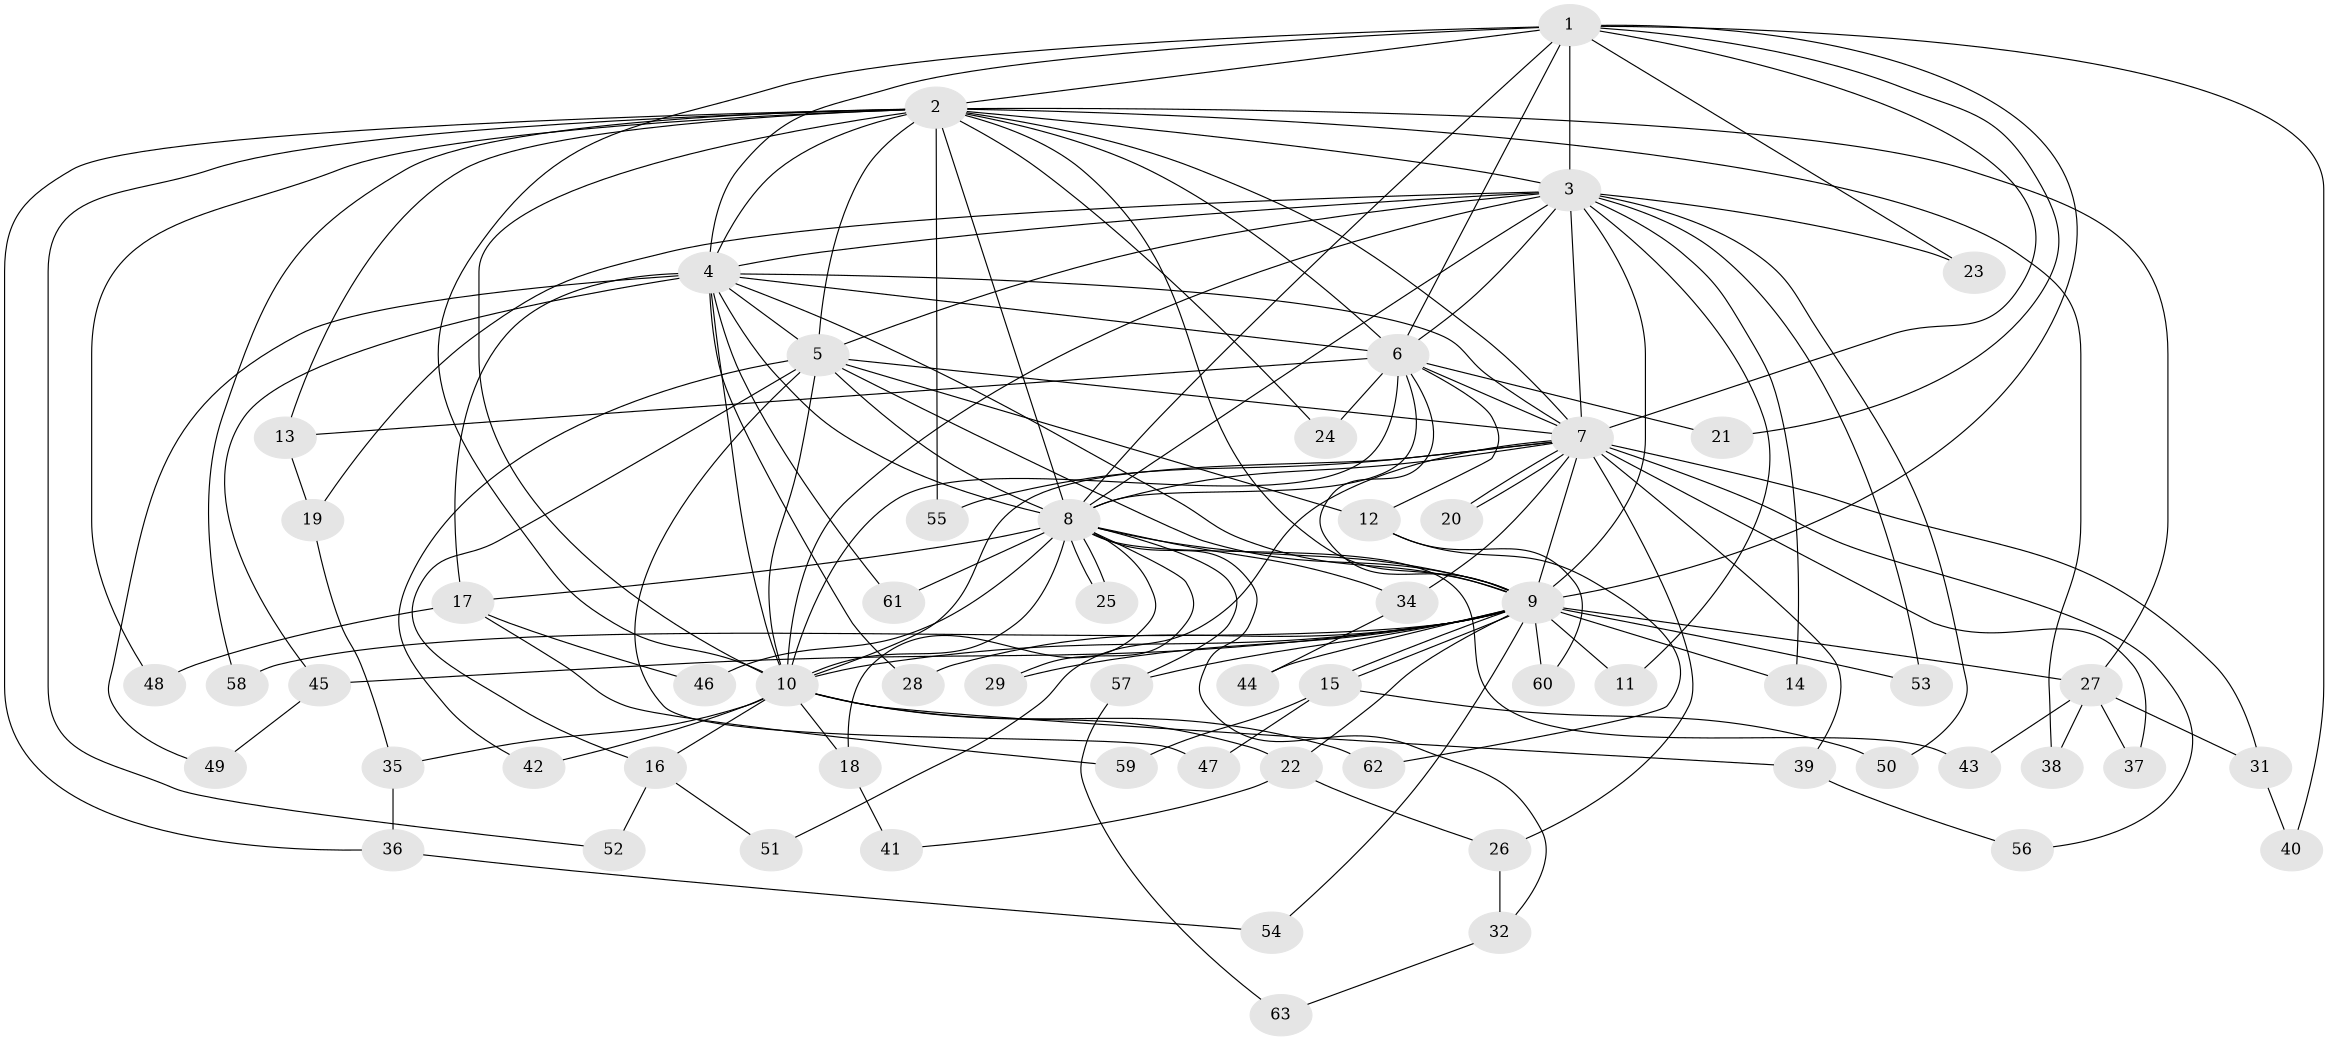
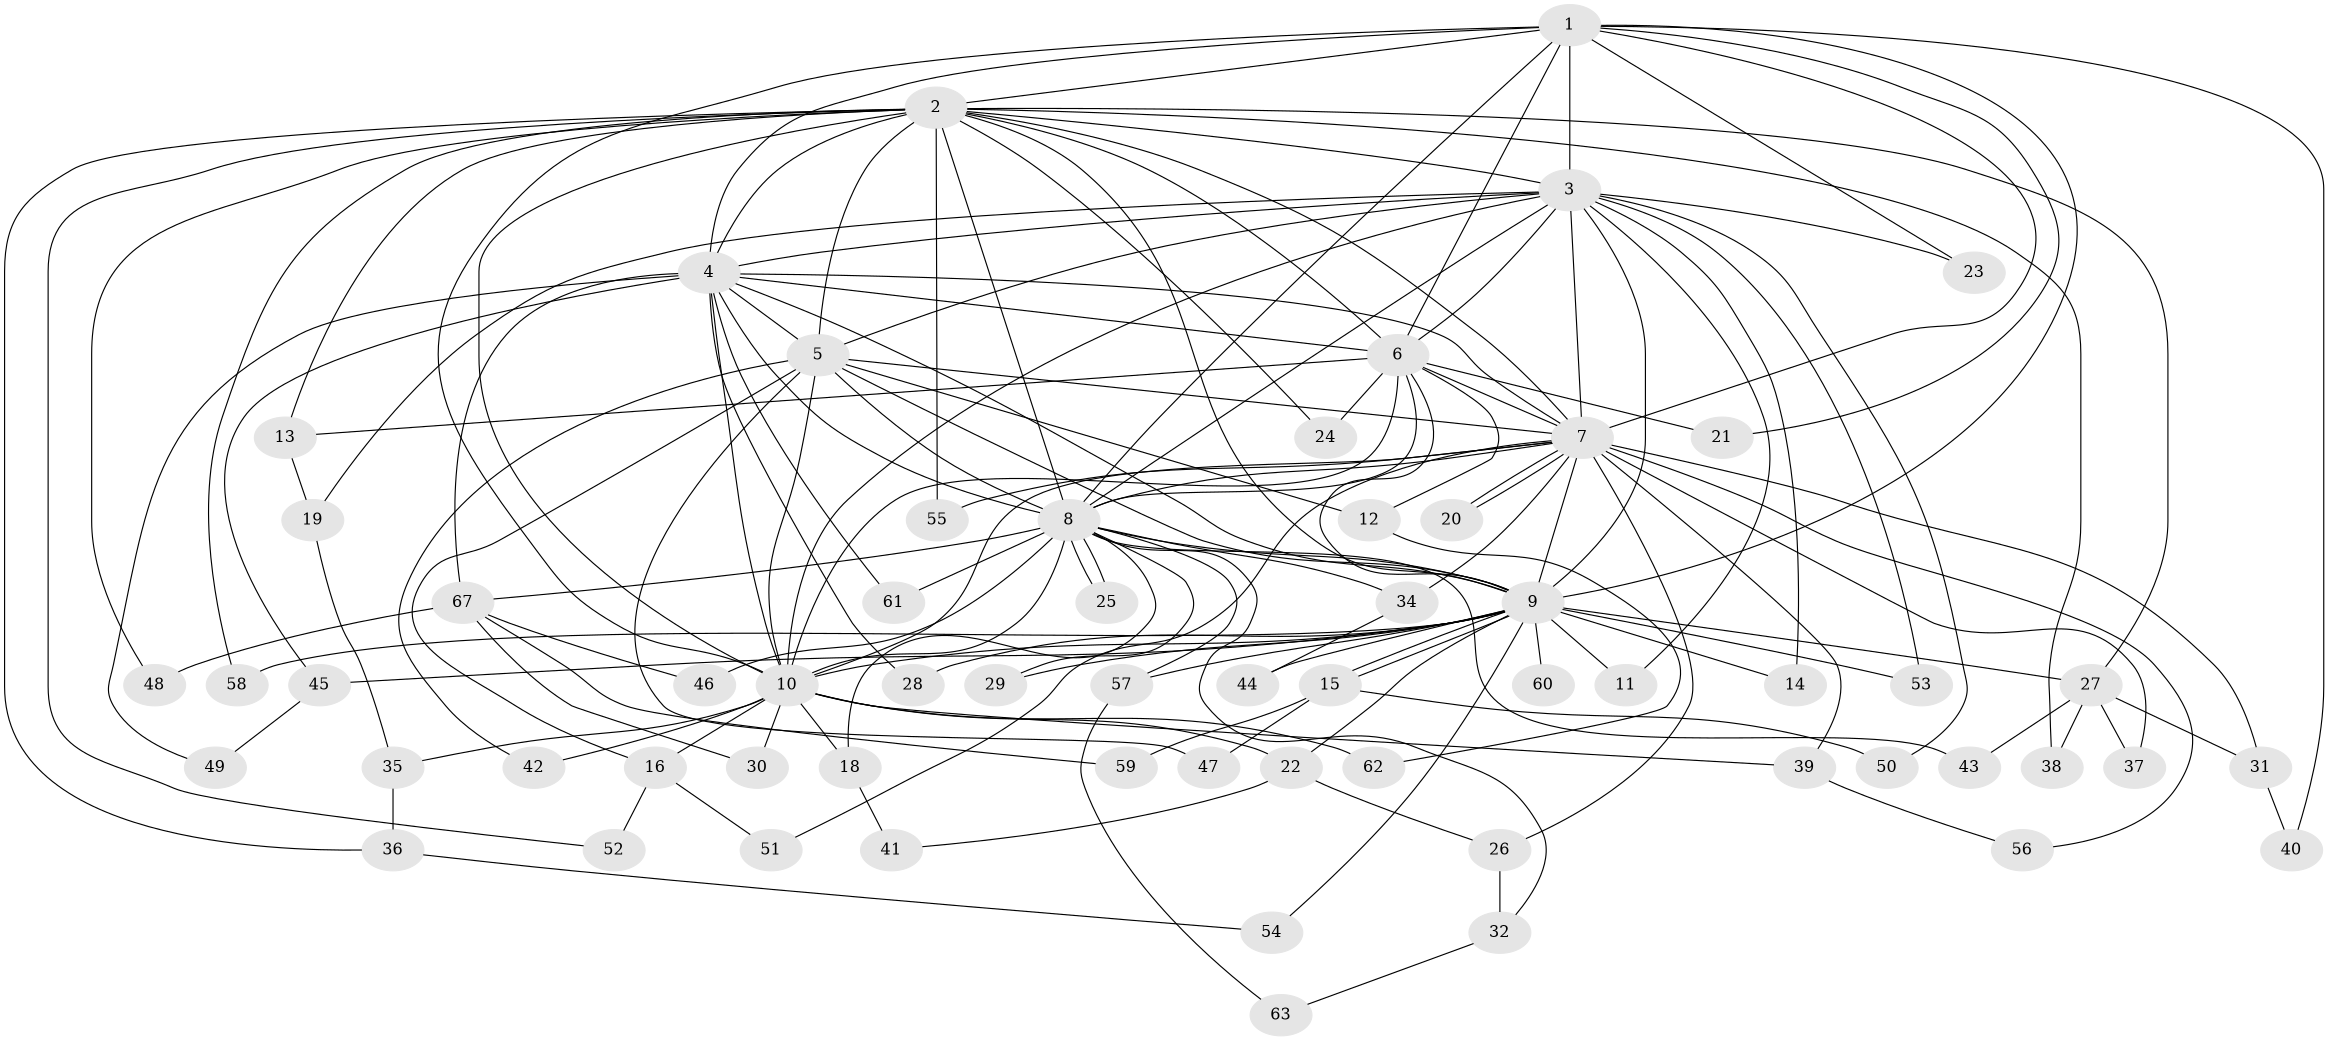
edge "12" -- "60": removed
node "17": label "17" -> "67"
node "30": added
